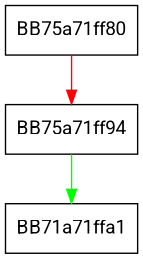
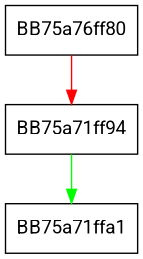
node "BB75a71ff80": label "BB75a71ff80" -> "BB75a76ff80"
node "BB71a71ffa1": label "BB71a71ffa1" -> "BB75a71ffa1"
